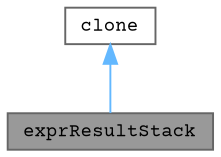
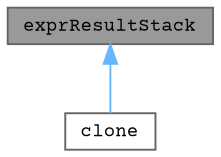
edge "exprResultStack" -> "clone": reversed
